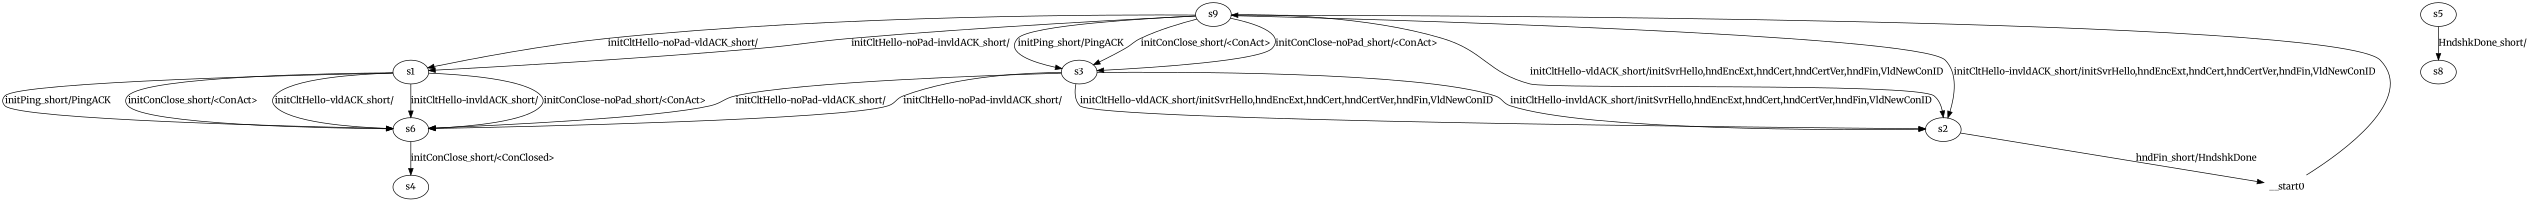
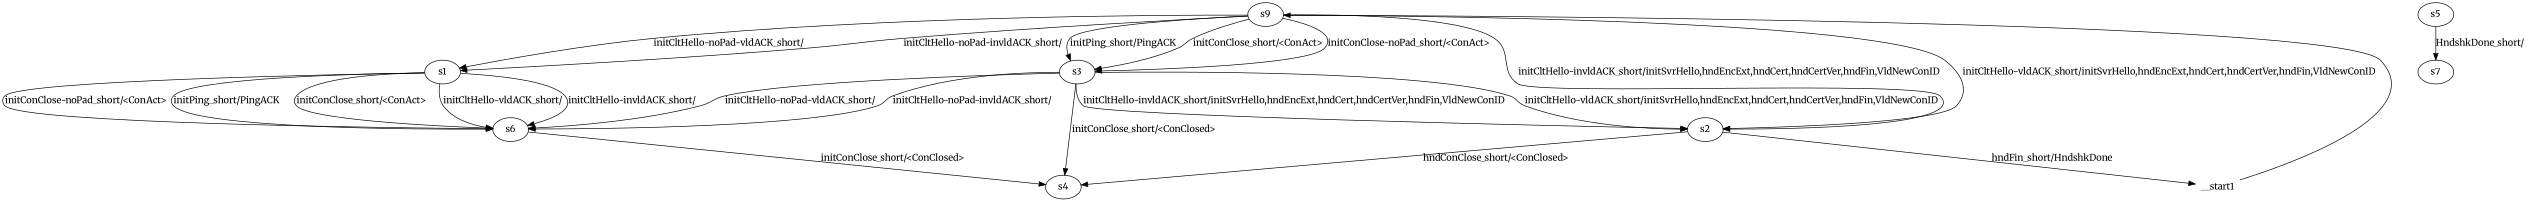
node "s8": label "s8" -> "s7"
edge "s3" -> "s4": added, label "initConClose_short/<ConClosed>"
edge "s2" -> "s4": added, label "hndConClose_short/<ConClosed>"
node "__start0": label "__start0" -> "__start1"
